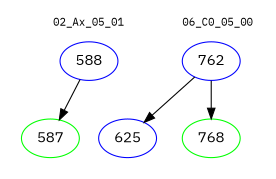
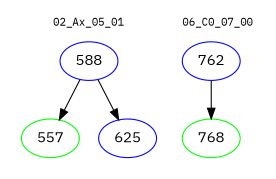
cluster "06_C0_05_00": label "06_C0_05_00" -> "06_C0_07_00"
edge "762" -> "625": now "588" -> "625"
node "587": label "587" -> "557"
